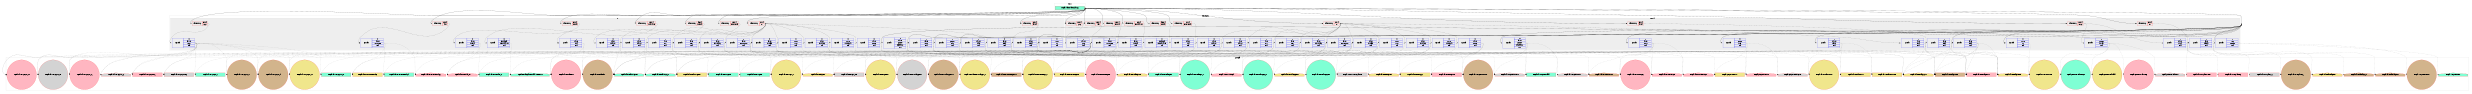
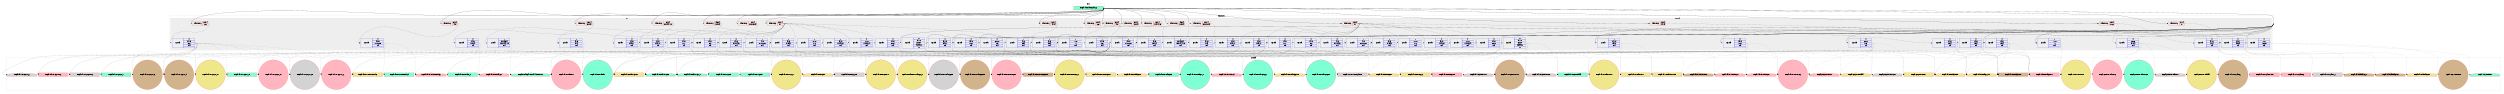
node "portage://dev-db/sqlite-3.29.0": fillcolor tan -> aquamarine
node "portage://app-arch/bzip2-9999": added
